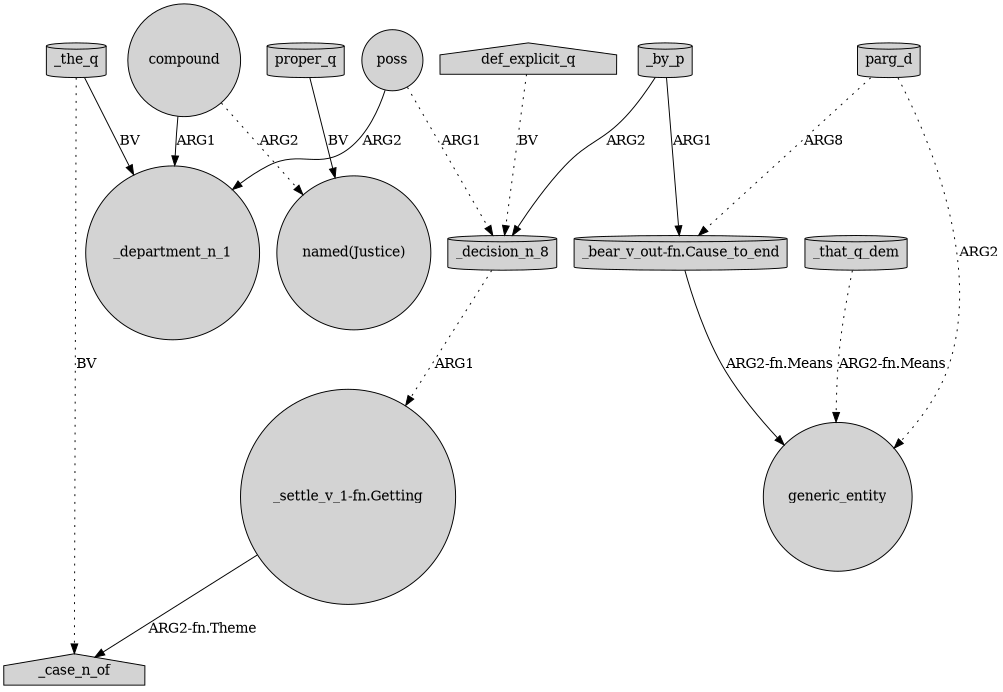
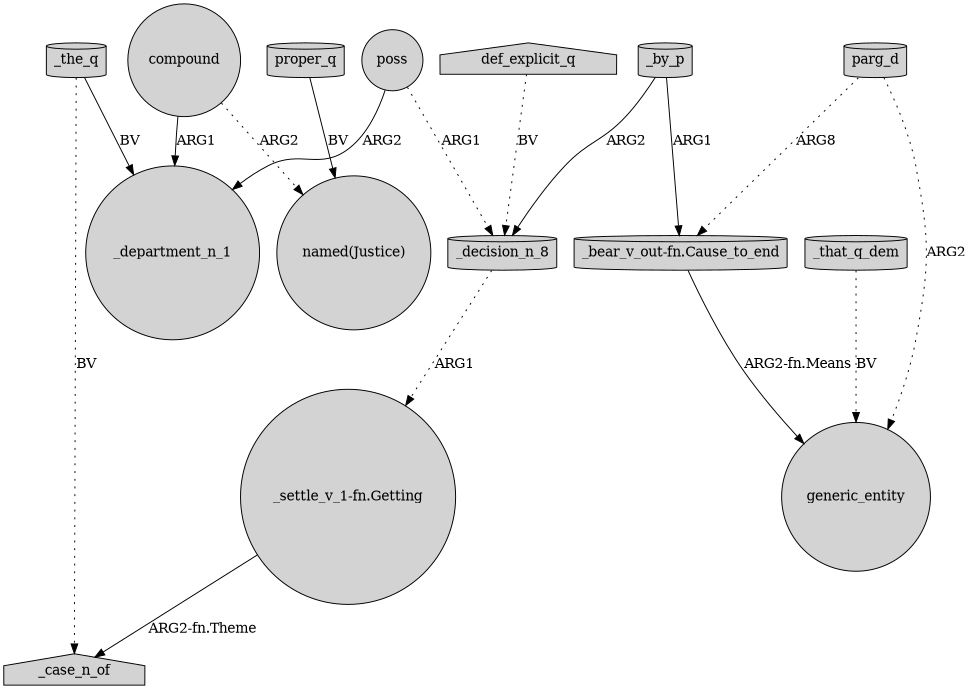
edge "_that_q_dem" -> "generic_entity": label "ARG2-fn.Means" -> "BV"
